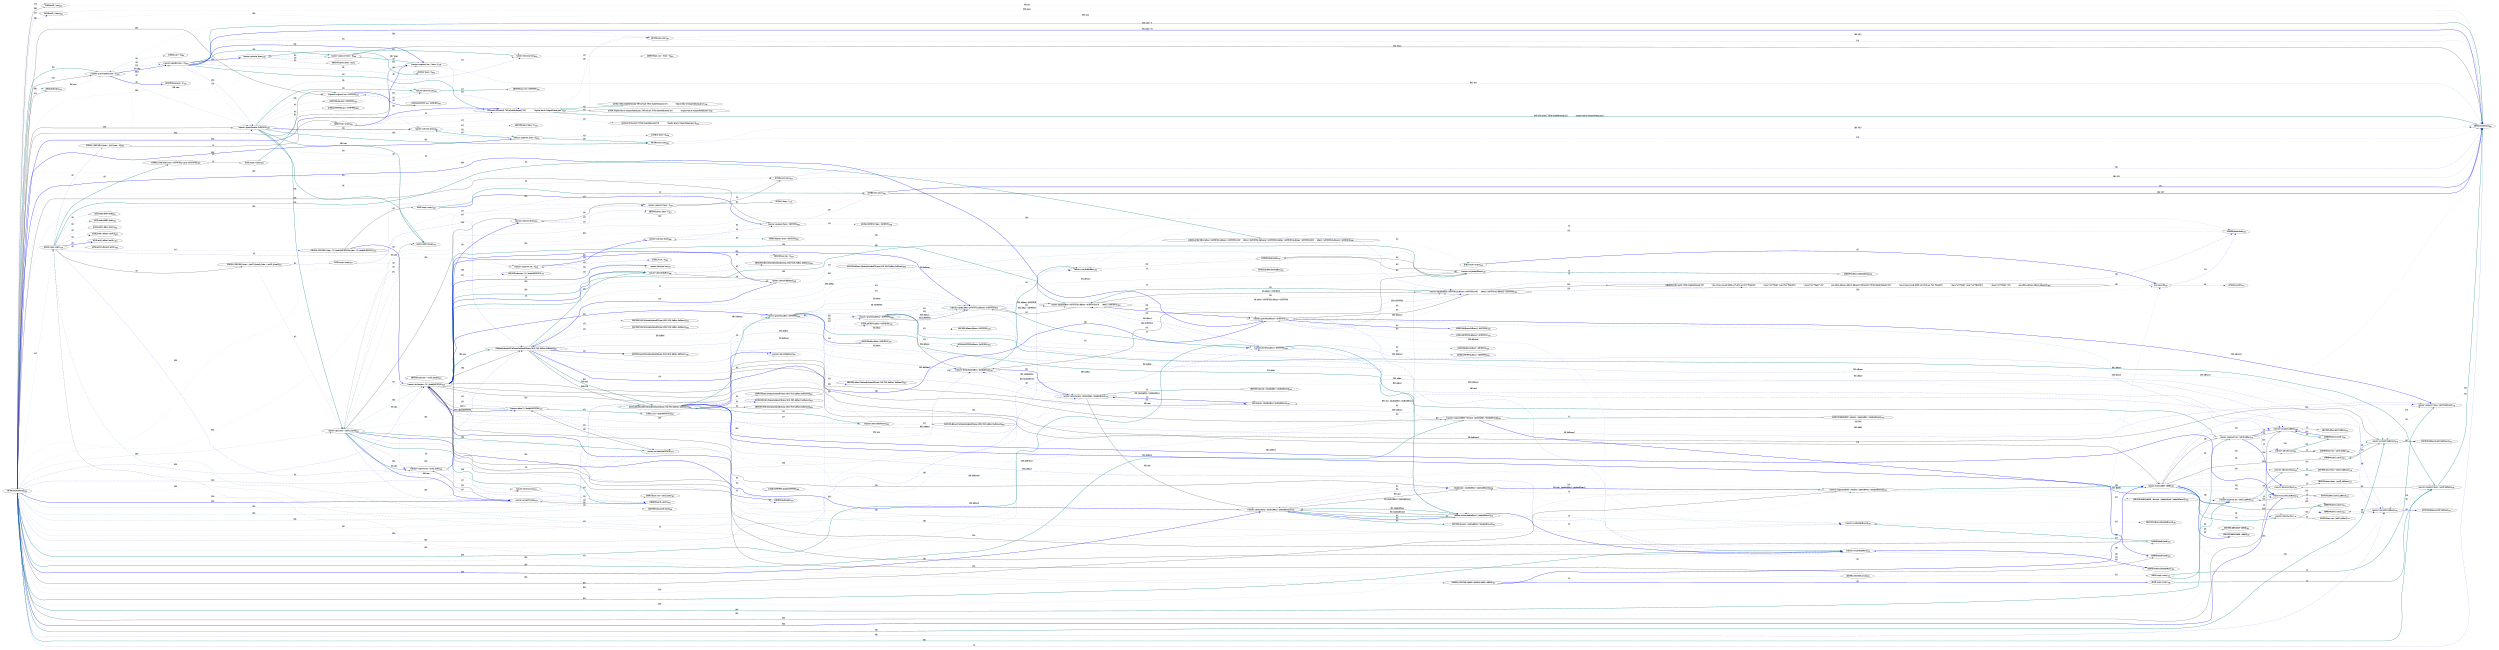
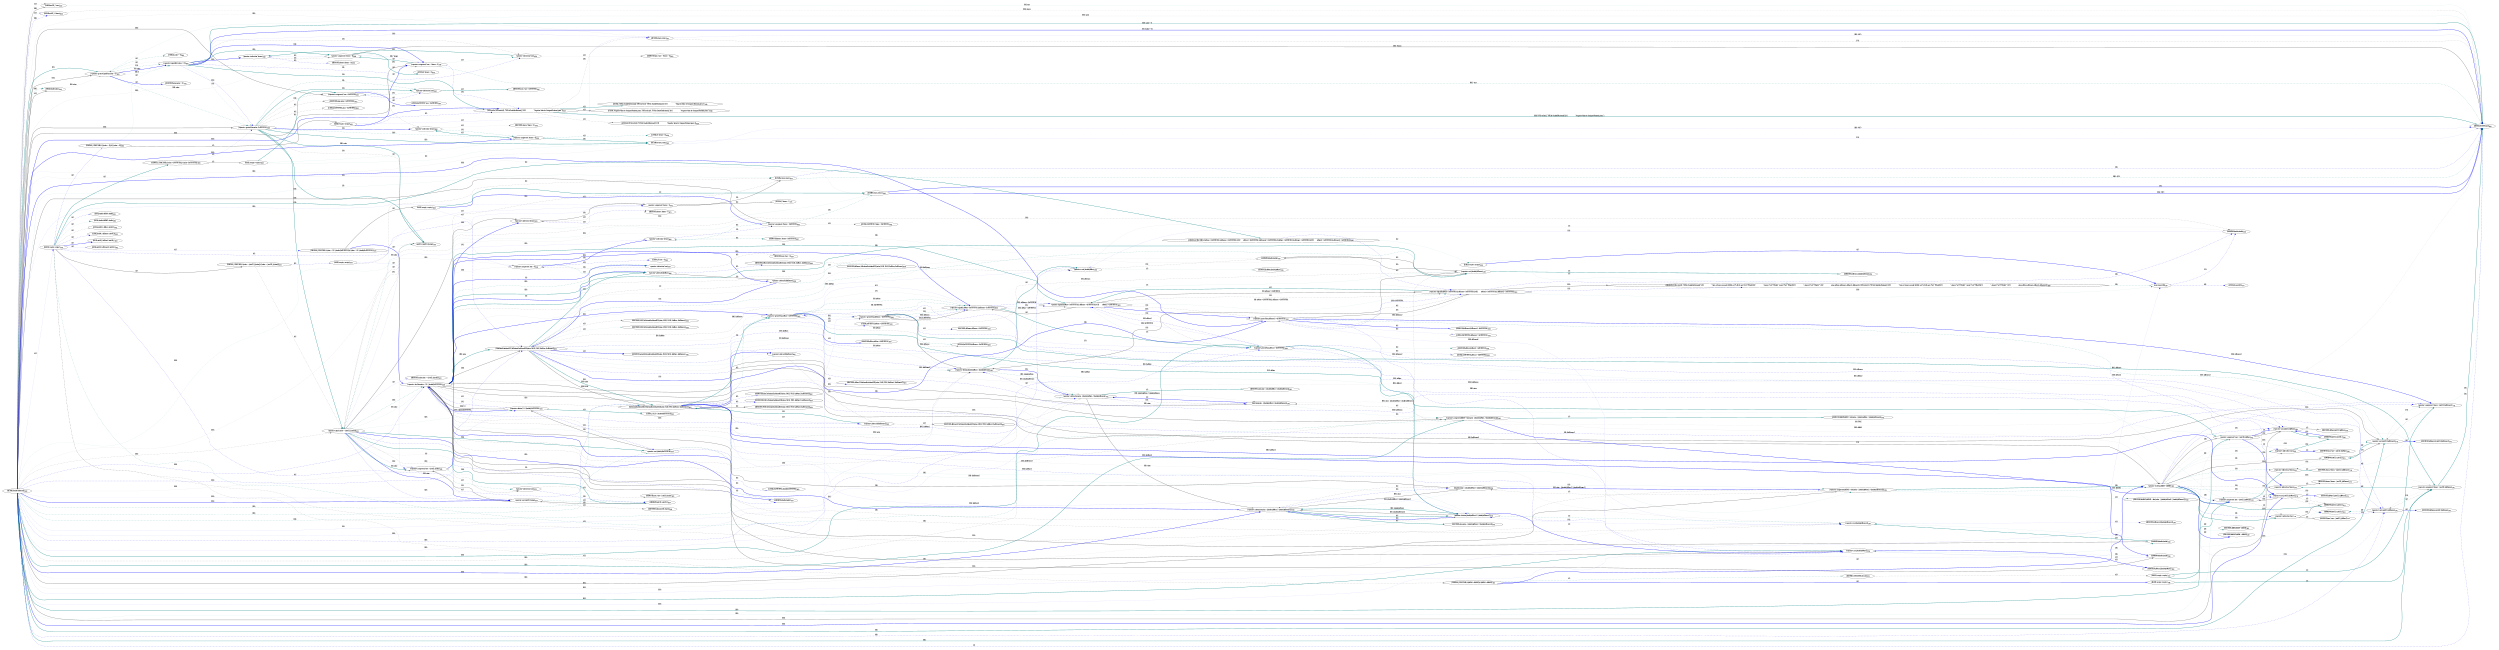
node "(IDENTIFIER,value,value < 1.0 / (double)0xFFFFFFFFUL)": removed
edge "(<operator>.cast,(double)ullDenom2)" -> "(<operator>.division,(double)ullNum2 / (double)ullDenom2)": added, label "CFG:"
